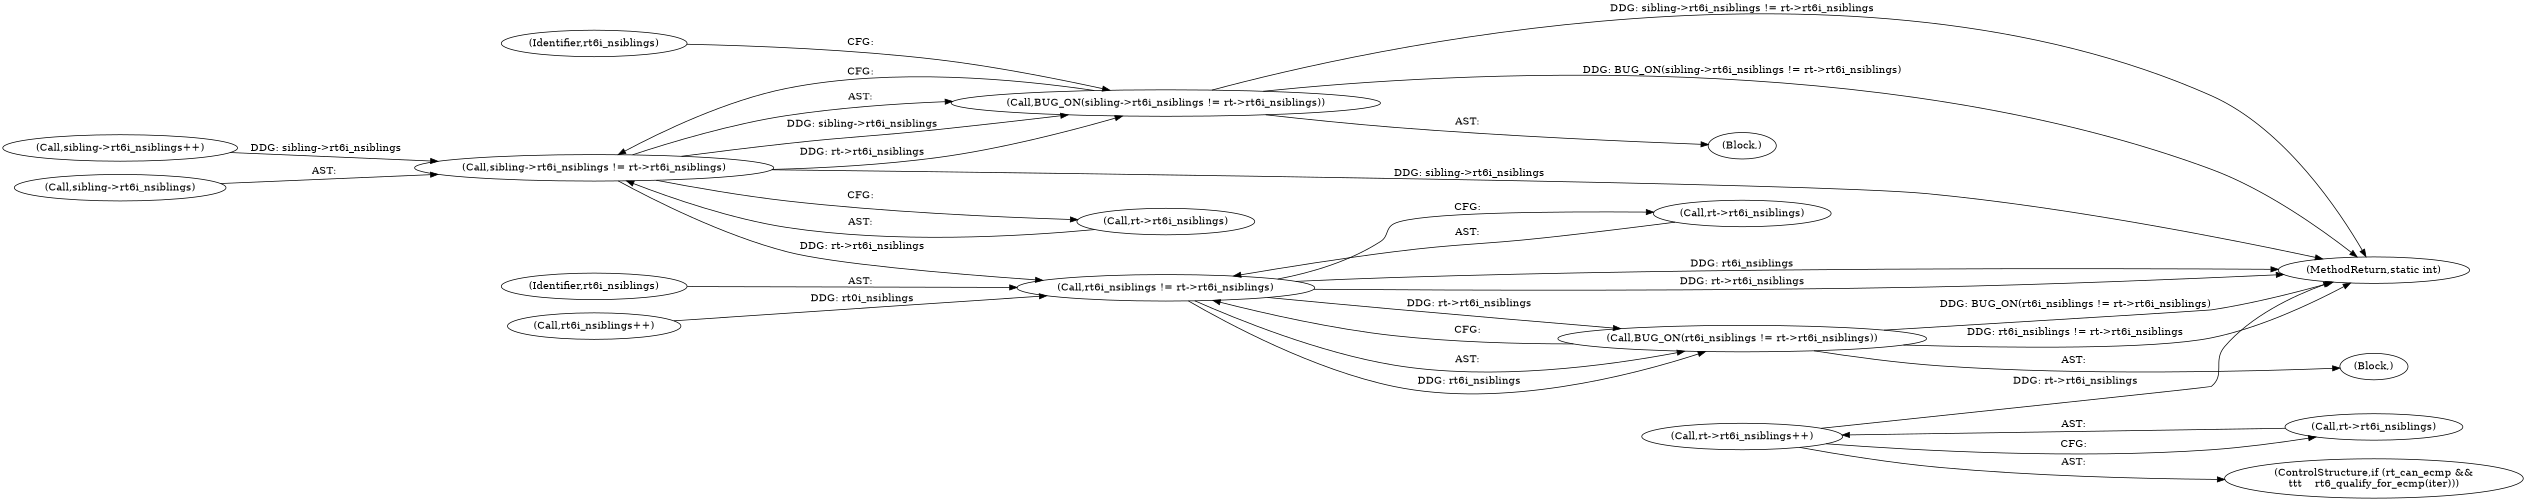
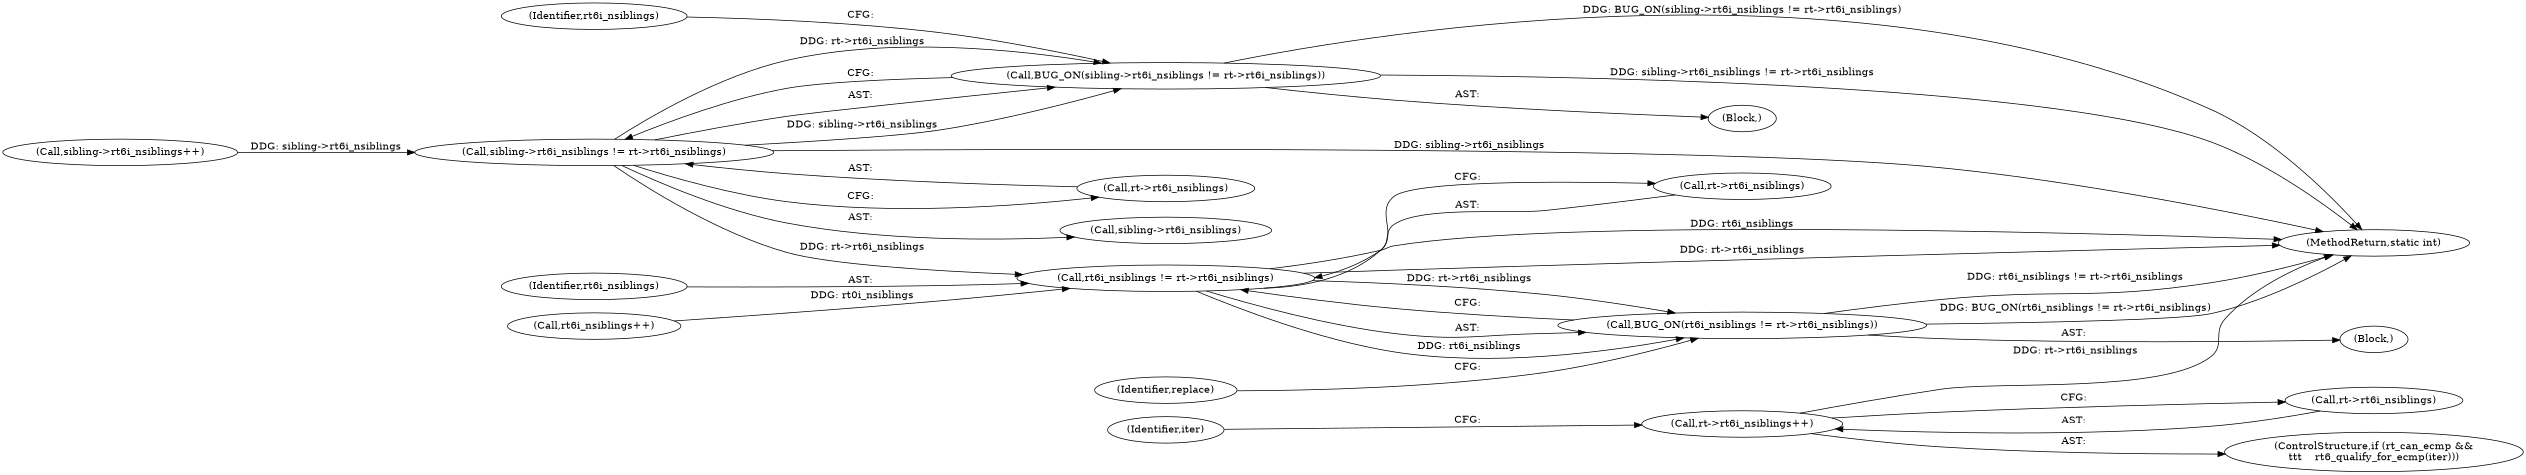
edge "(Call,sibling->rt6i_nsiblings)" -> "(Call,sibling->rt6i_nsiblings != rt->rt6i_nsiblings)": reversed
node "(Identifier,replace)": added
node "(Identifier,iter)": added
